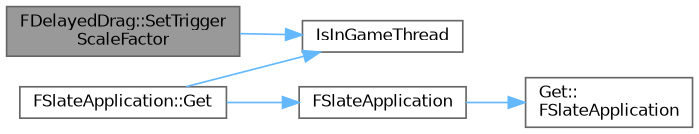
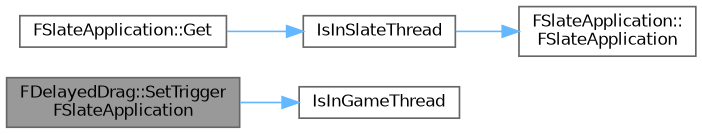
node "FDelayedDrag::SetTrigger ScaleFactor": label "FDelayedDrag::SetTrigger ScaleFactor" -> "FDelayedDrag::SetTrigger FSlateApplication"
edge "FSlateApplication::Get" -> "IsInGameThread": removed
node "FSlateApplication": label "FSlateApplication" -> "IsInSlateThread"
node "Get:: FSlateApplication": label "Get:: FSlateApplication" -> "FSlateApplication:: FSlateApplication"
